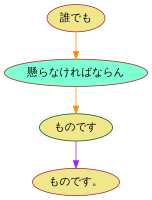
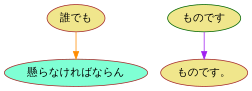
edge "懸らなければならん" -> "ものです": removed
